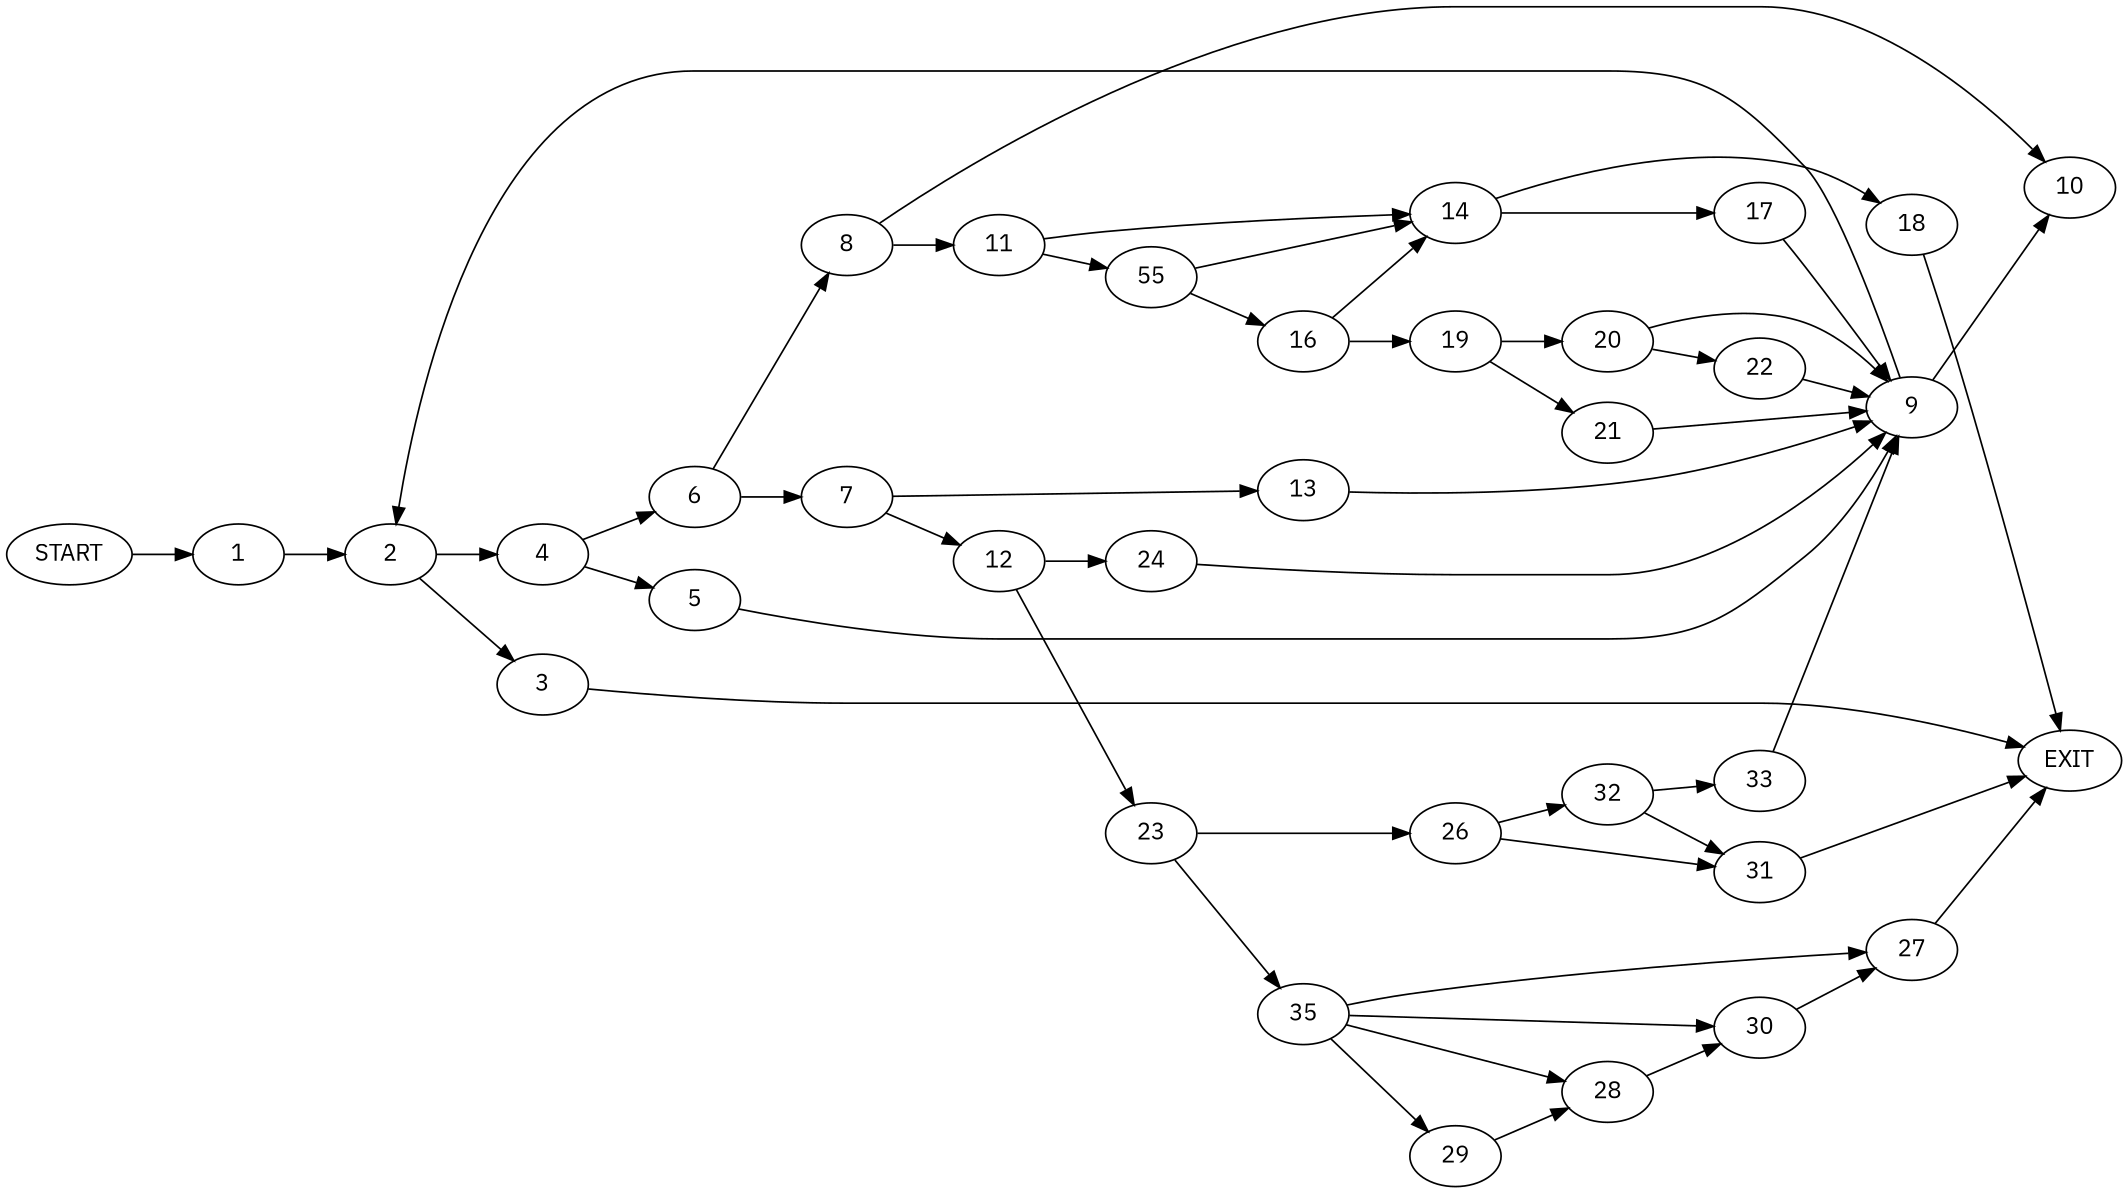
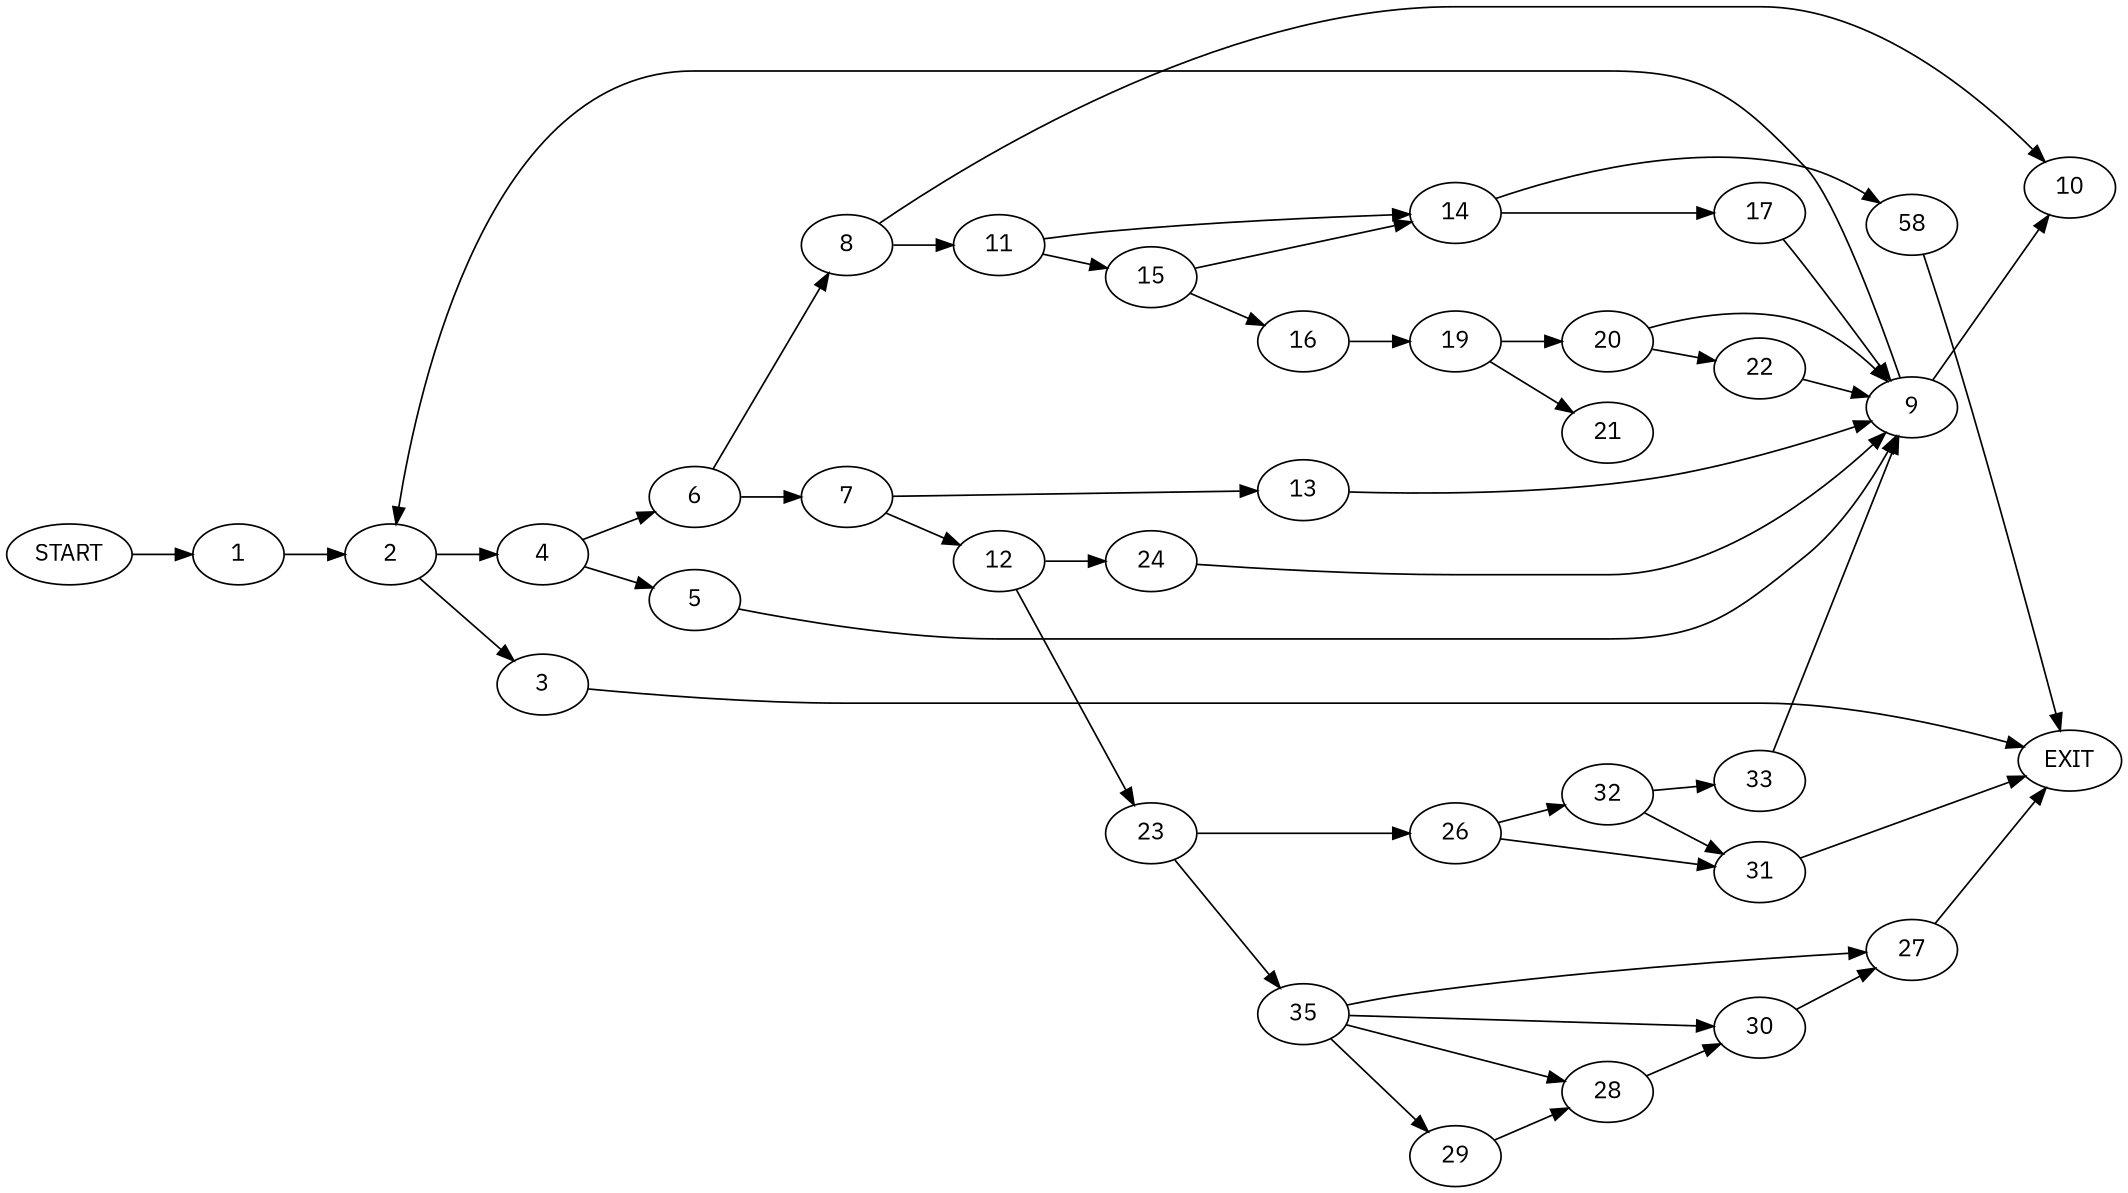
node "18": label "18" -> "58"
node "55": label "55" -> "15"
edge "16" -> "14": removed
edge "21" -> "9": removed
